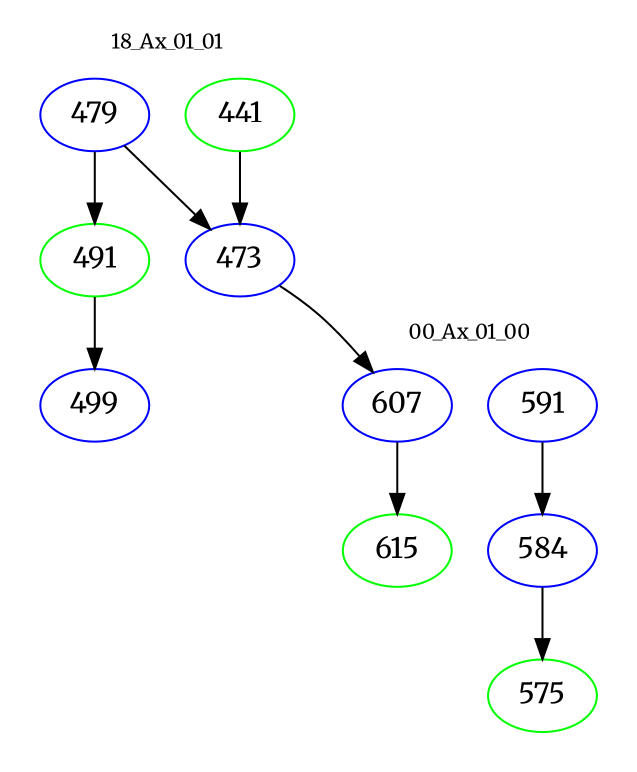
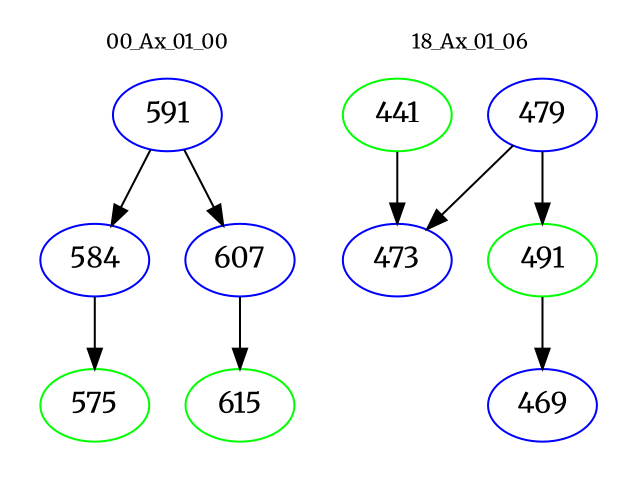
cluster "18_Ax_01_01": label "18_Ax_01_01" -> "18_Ax_01_06"
edge "473" -> "607": now "591" -> "607"
node "499": label "499" -> "469"
